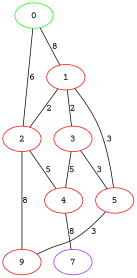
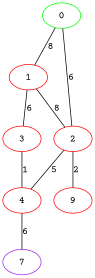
edge "1" -- "2": label "2" -> "8"
edge "1" -- "3": label "2" -> "6"
edge "3" -- "4": label "5" -> "1"
edge "2" -- "9": label "8" -> "2"
node "5": removed
edge "4" -- "7": label "8" -> "6"
